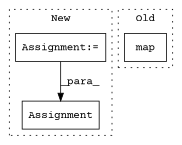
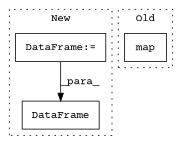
node "Assignment:=": label "Assignment:=" -> "DataFrame:="
node "Assignment": label "Assignment" -> "DataFrame"
